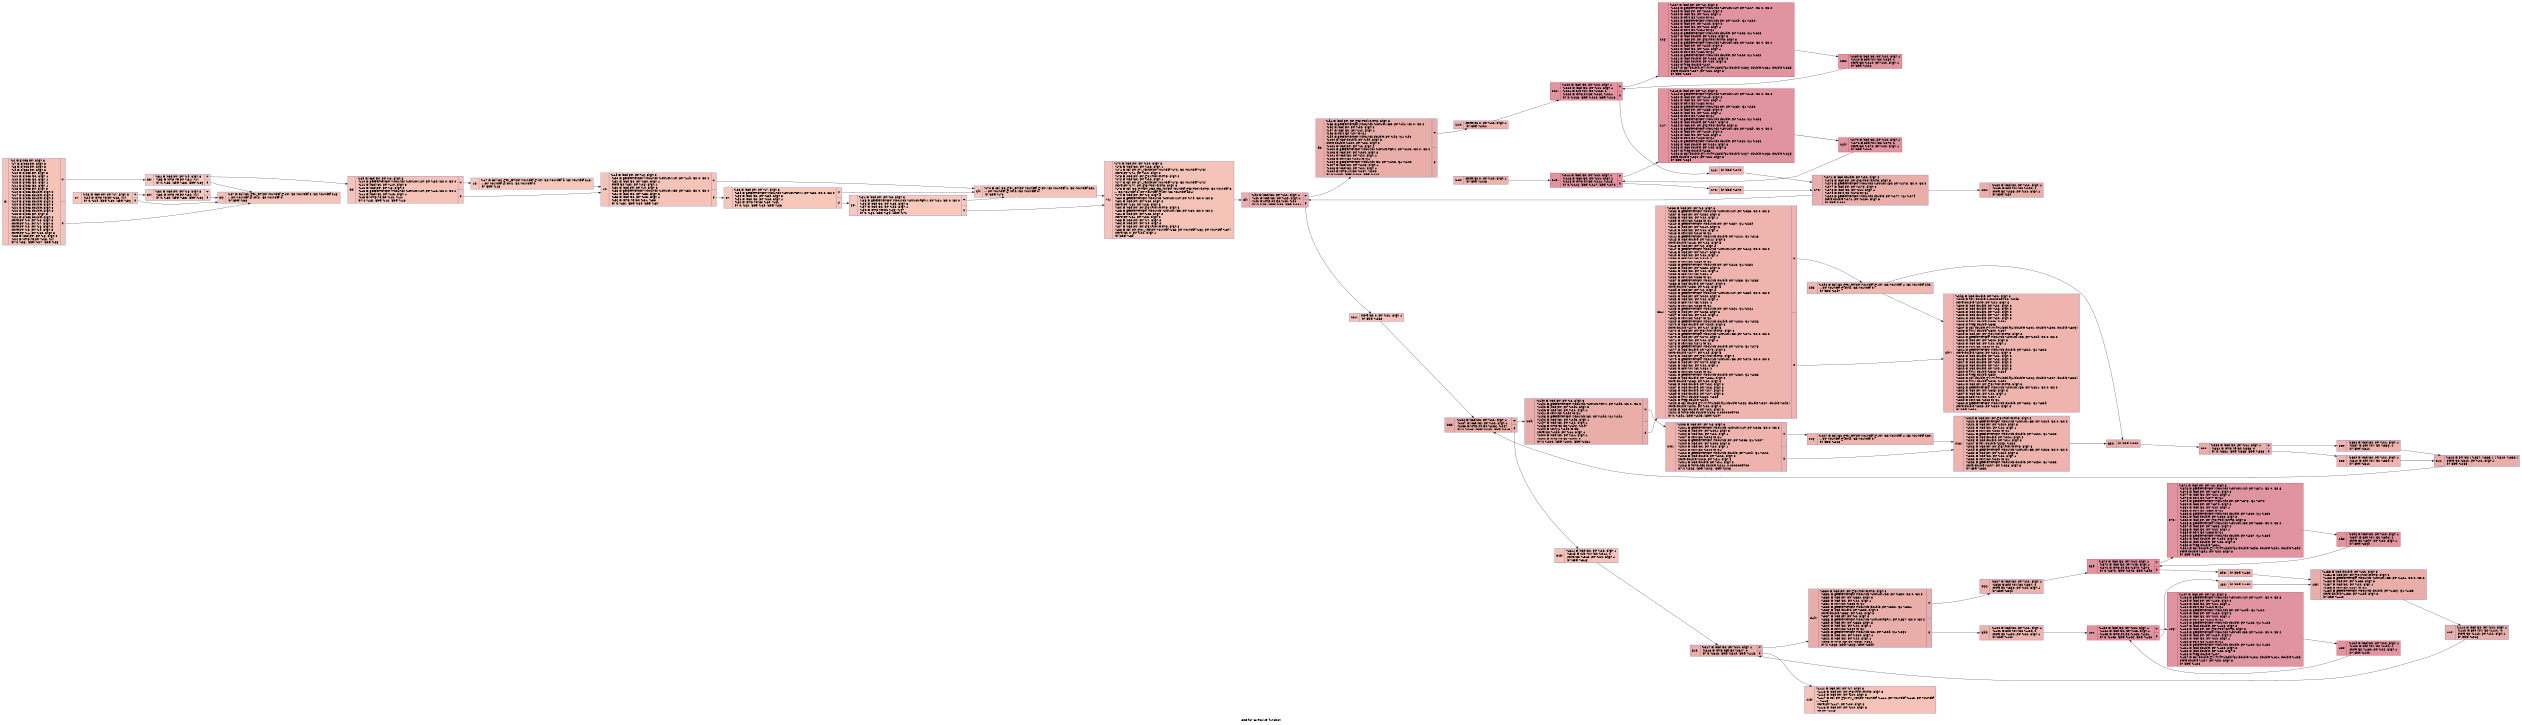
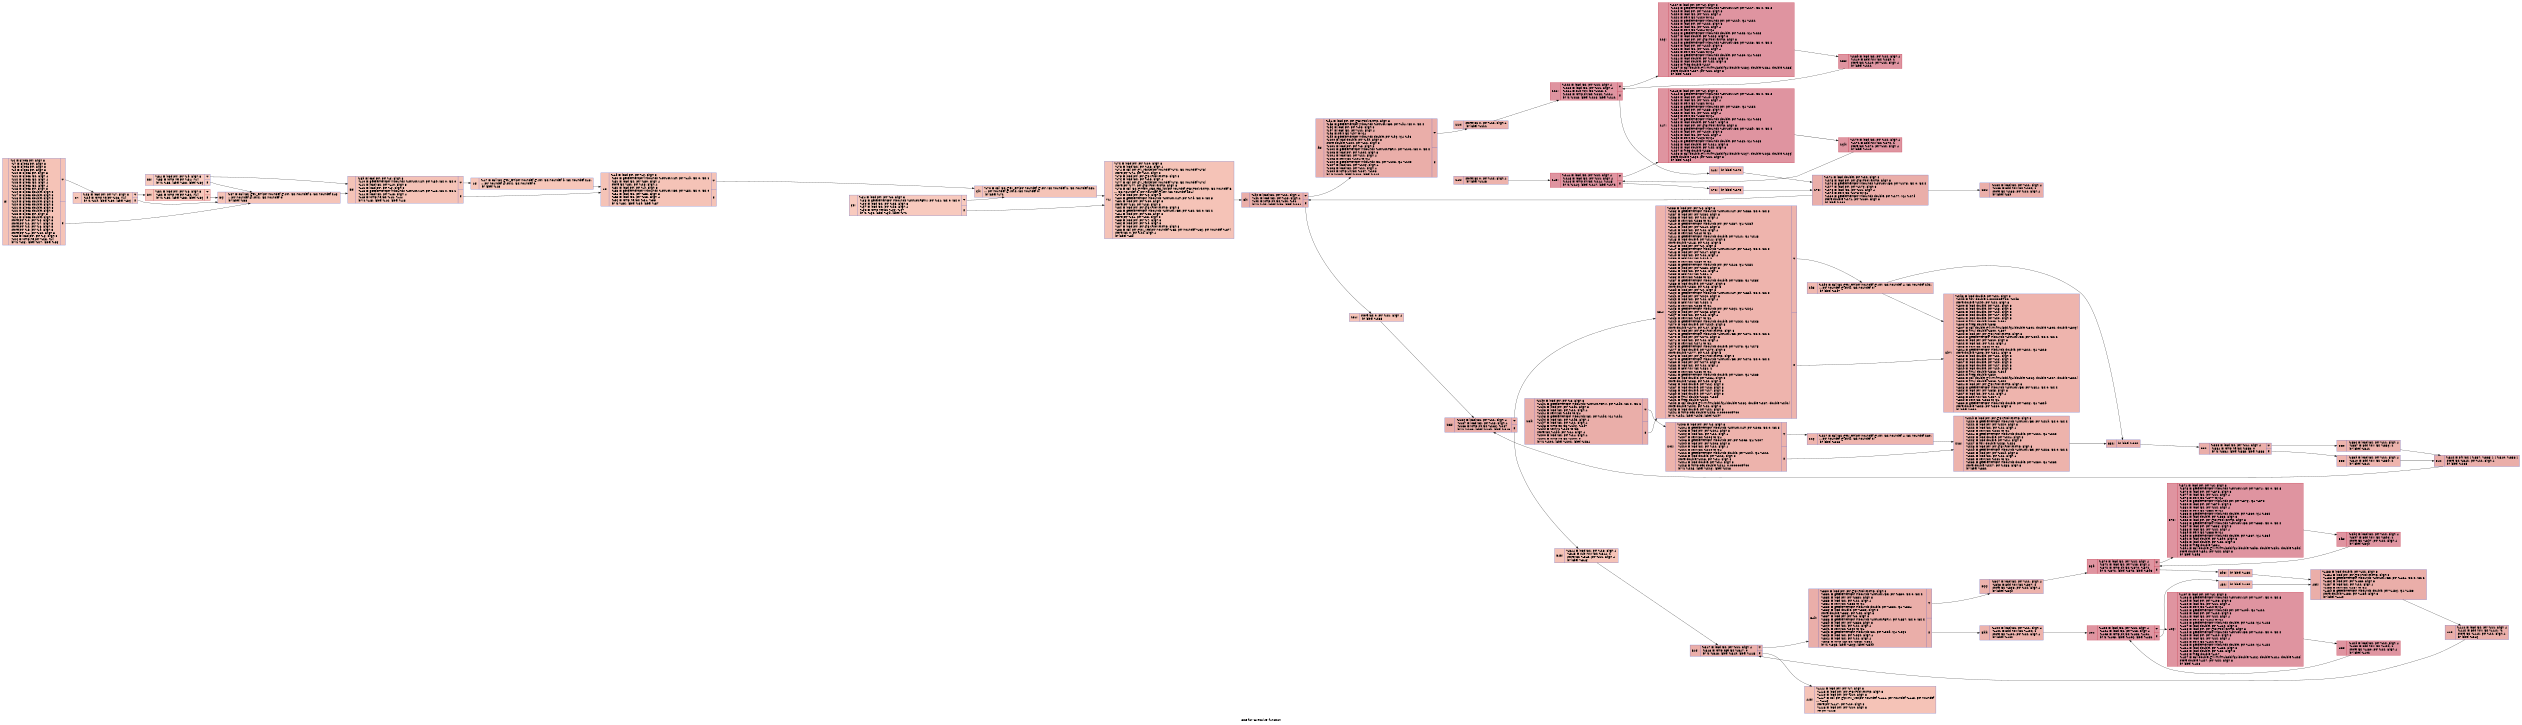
edge "5:" -> "33:": now "5:" -> "27:"
edge "36:" -> "38:": added
node "30:": color #3d50c3ff -> #b70d28ff
node "57:": removed
edge "185:" -> "189:": now "185:" -> "234:"
